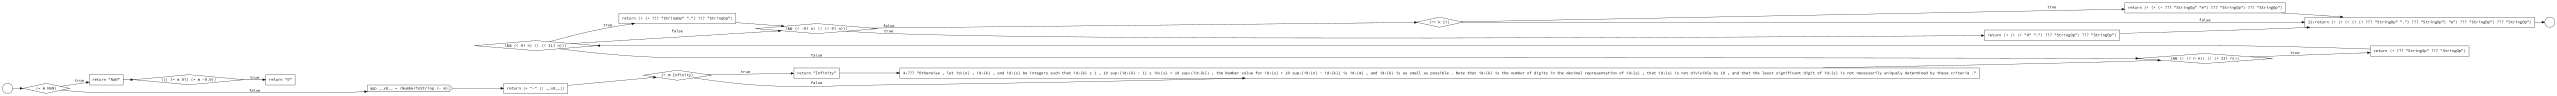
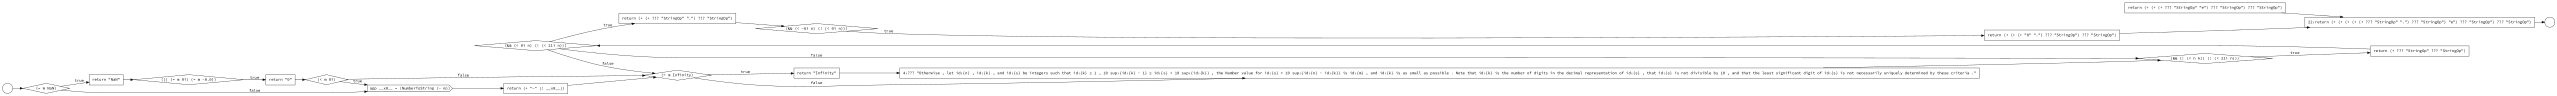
node "(== k 1i)": removed
edge "(&& (< 0i n) (! (< 21i n)))" -> "(&& (< -6i n) (! (< 0i n)))": now "(&& (< 0i n) (! (< 21i n)))" -> "(= m Infinity)"
node "(< m 0i)": added
